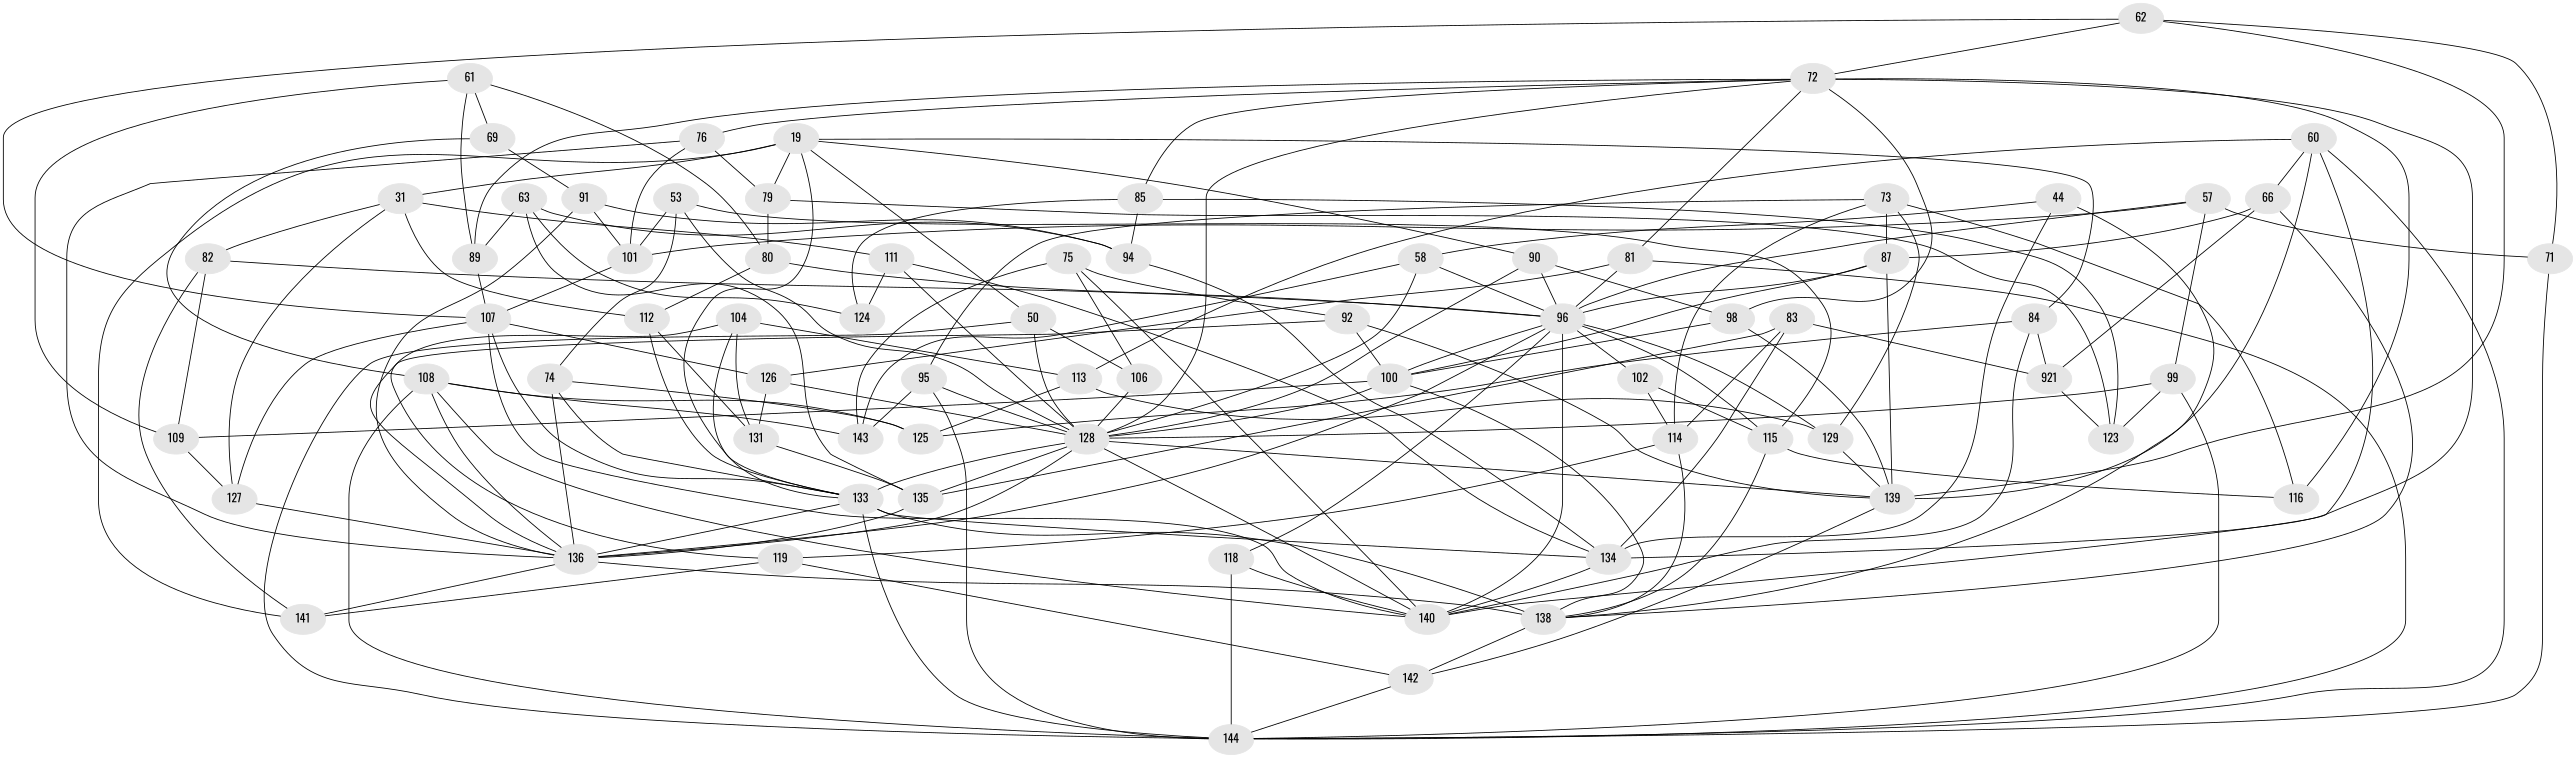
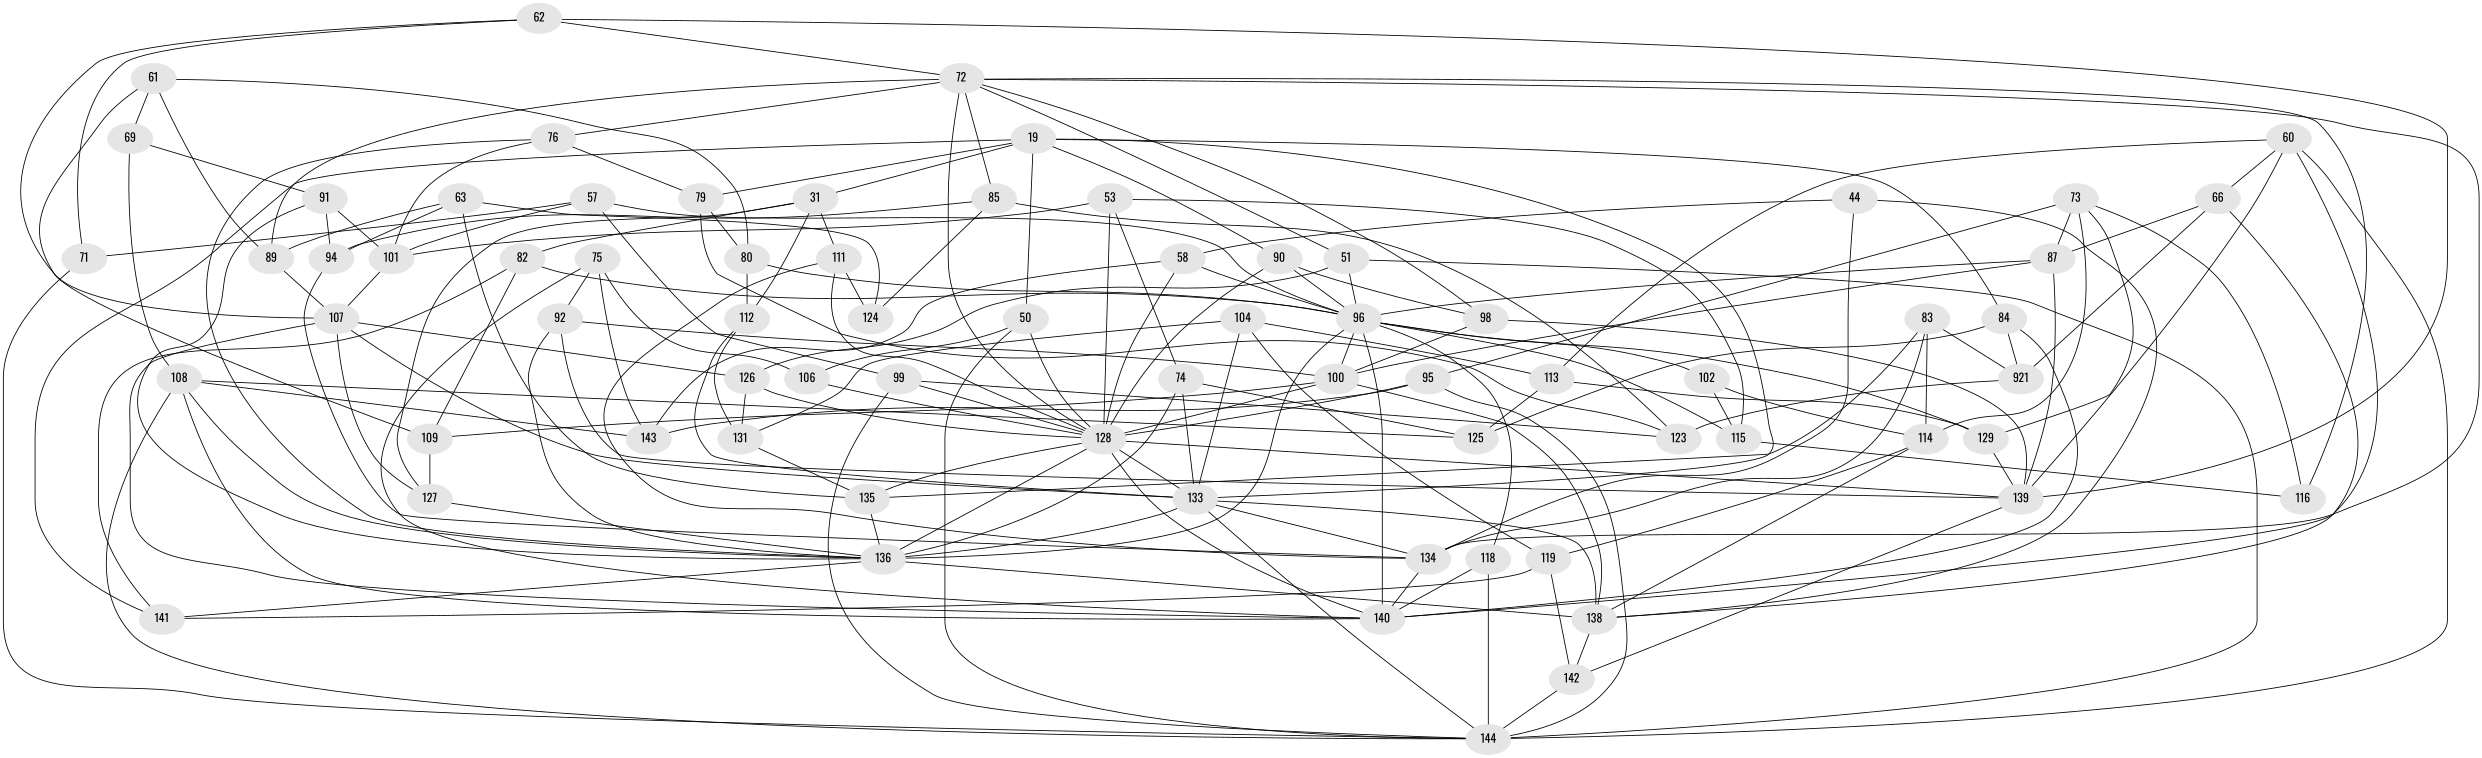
node "81": label "81" -> "51"
edge "115" -- "138": removed
